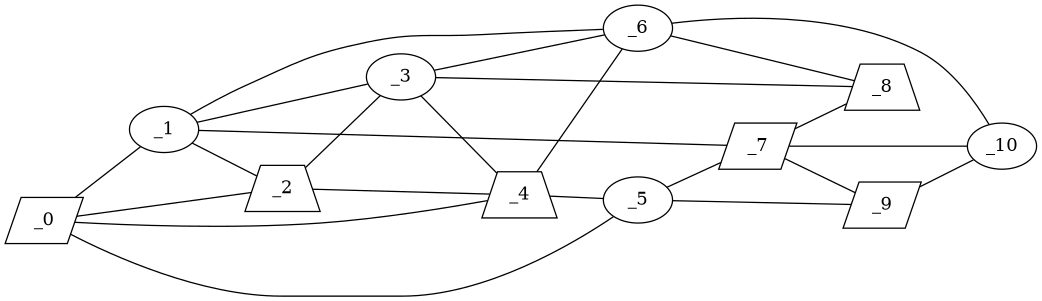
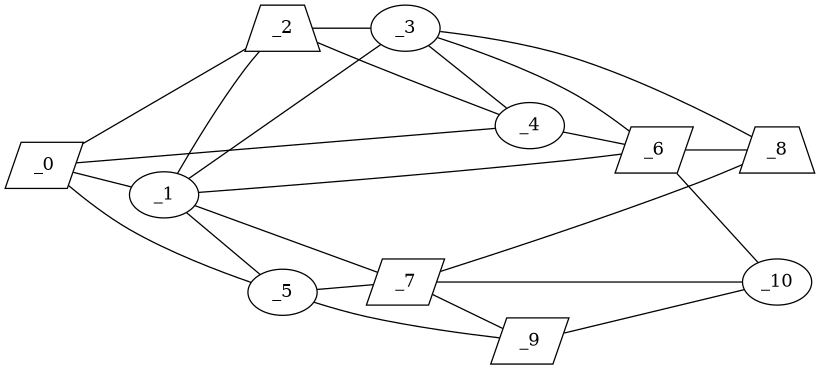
node "_6": shape ellipse -> parallelogram
node "_4": shape trapezium -> ellipse
edge "_4" -- "_5": now "_1" -- "_5"
